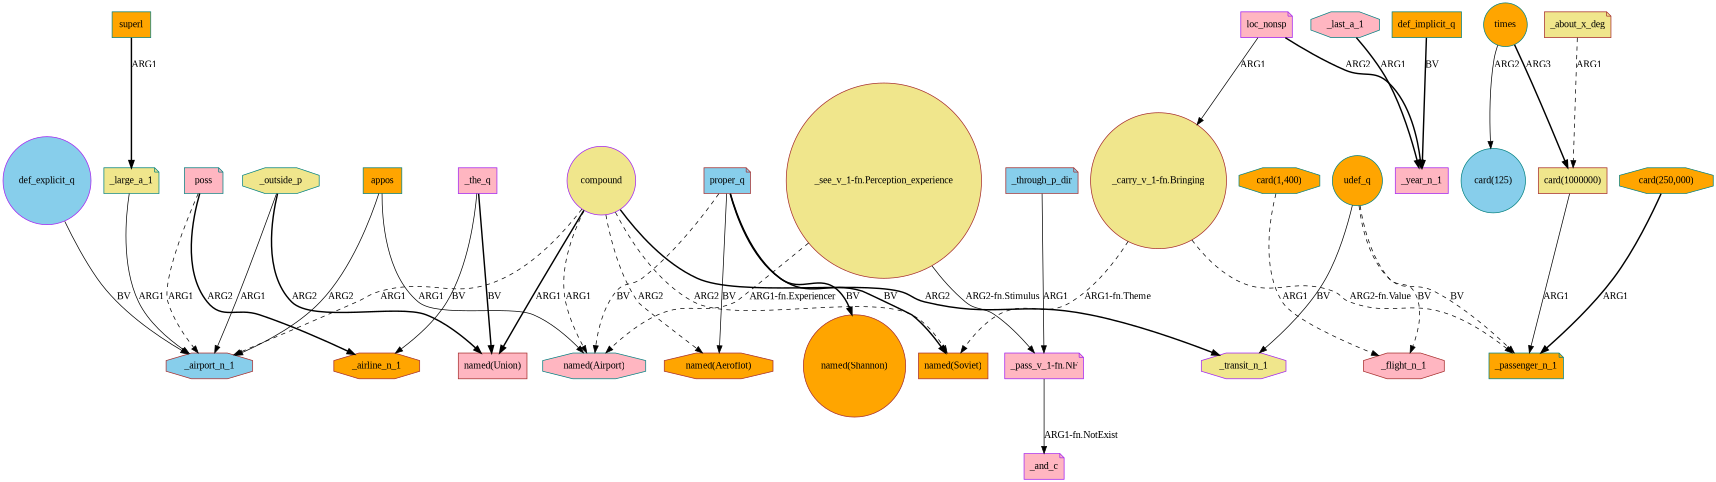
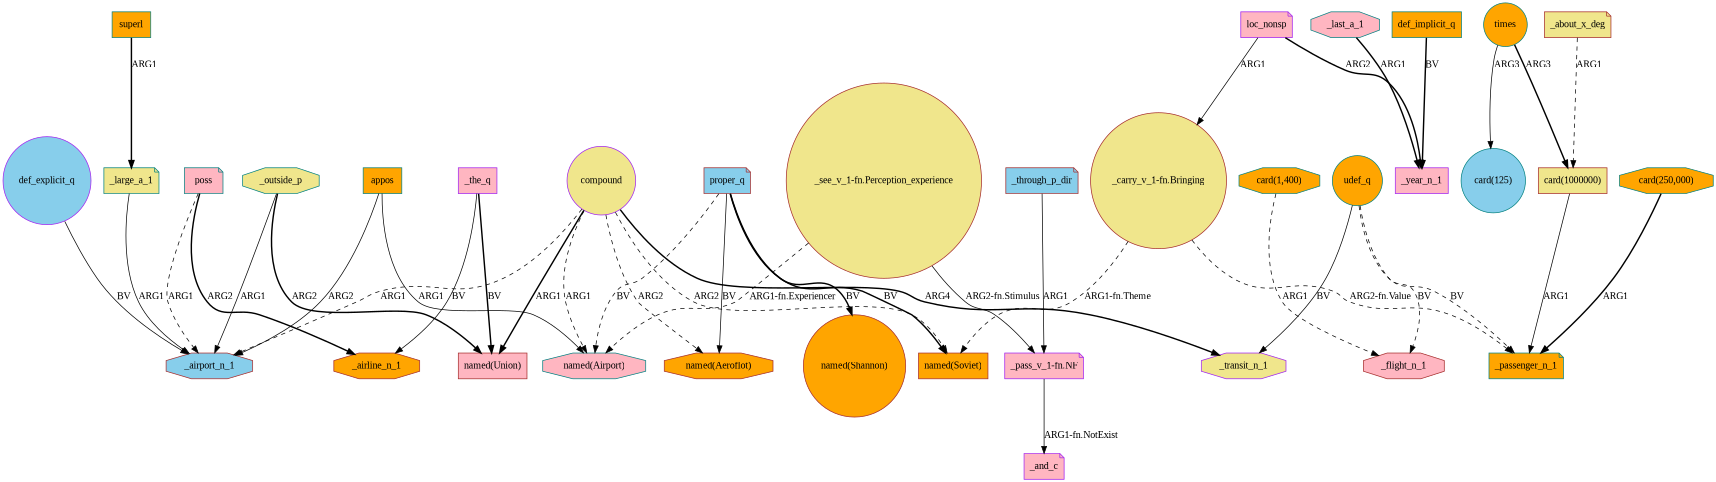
edge "times" -> "card(125)": label "ARG2" -> "ARG3"
edge "compound" -> "_transit_n_1": label "ARG2" -> "ARG4"
